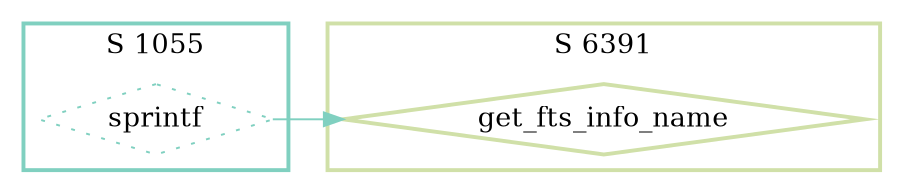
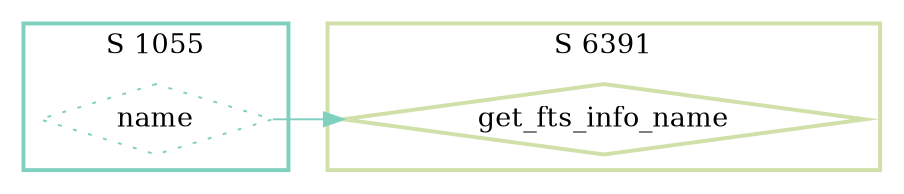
node "sprintf": label "sprintf" -> "name"
